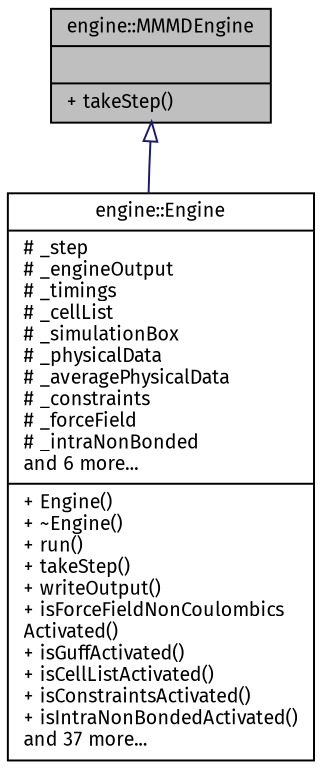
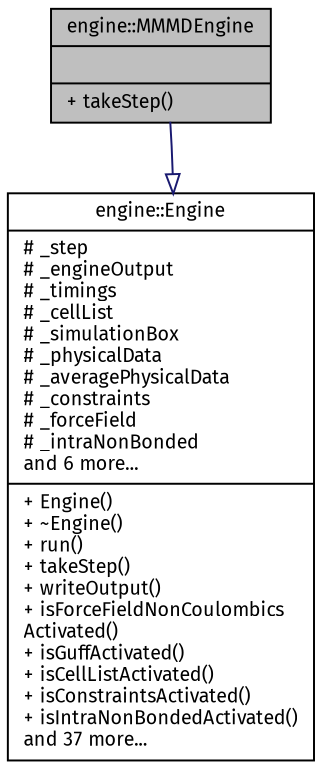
edge "engine::Engine" -> "engine::MMMDEngine": reversed
